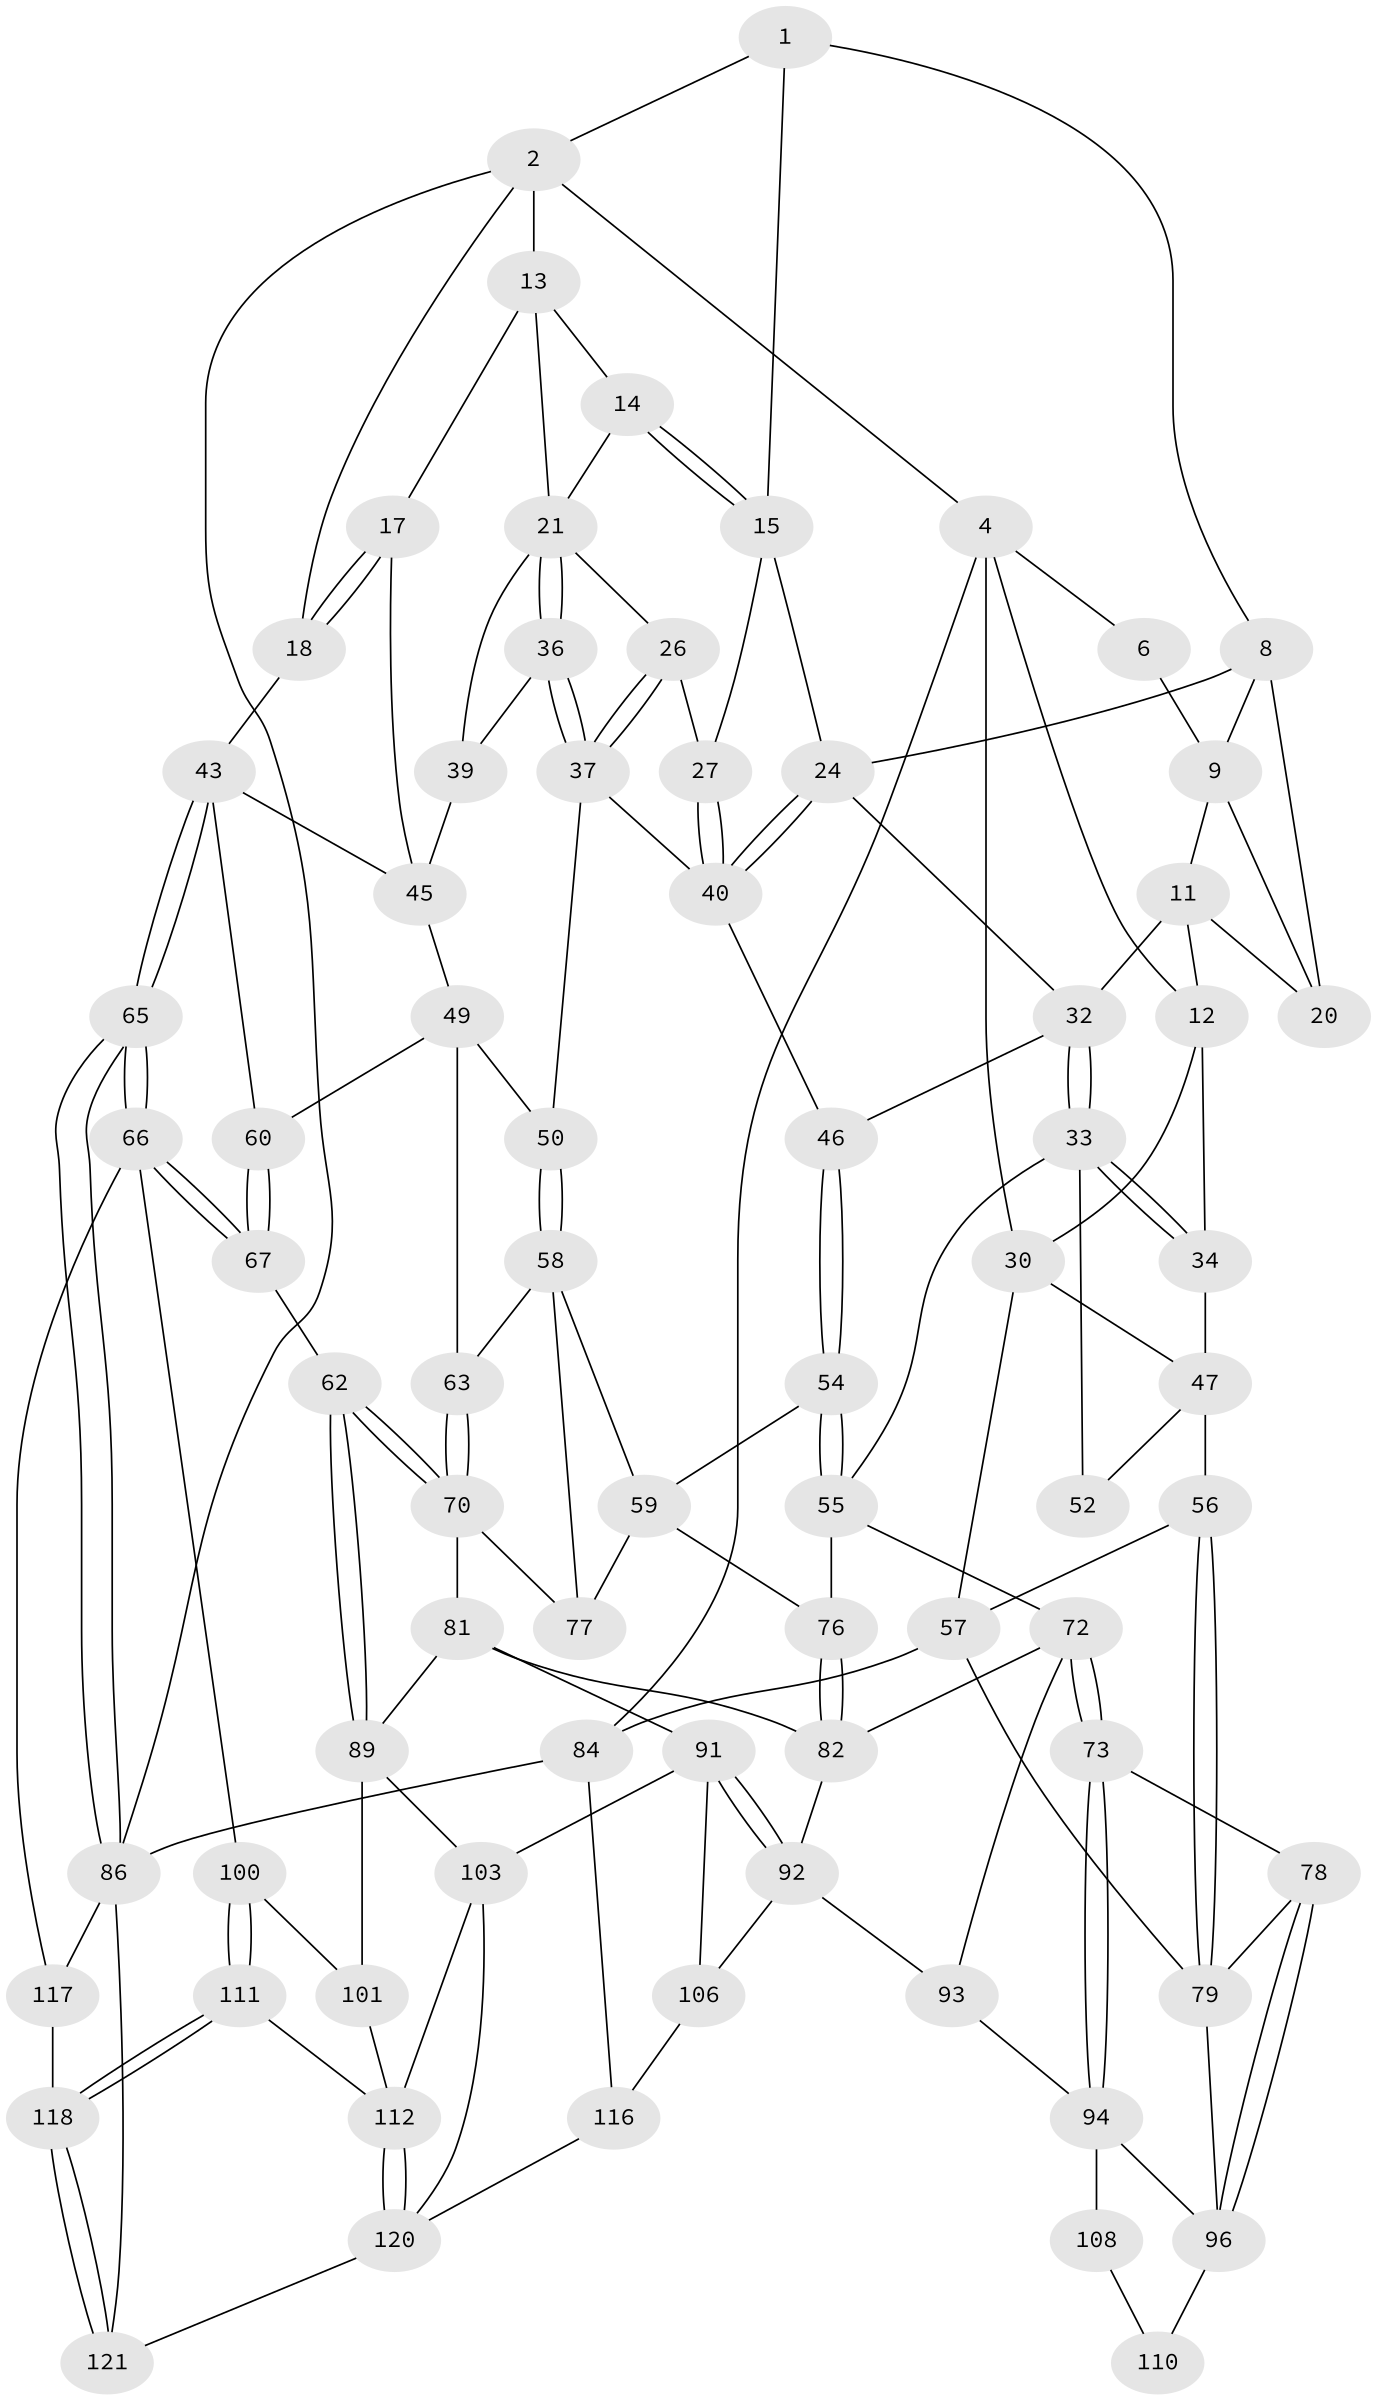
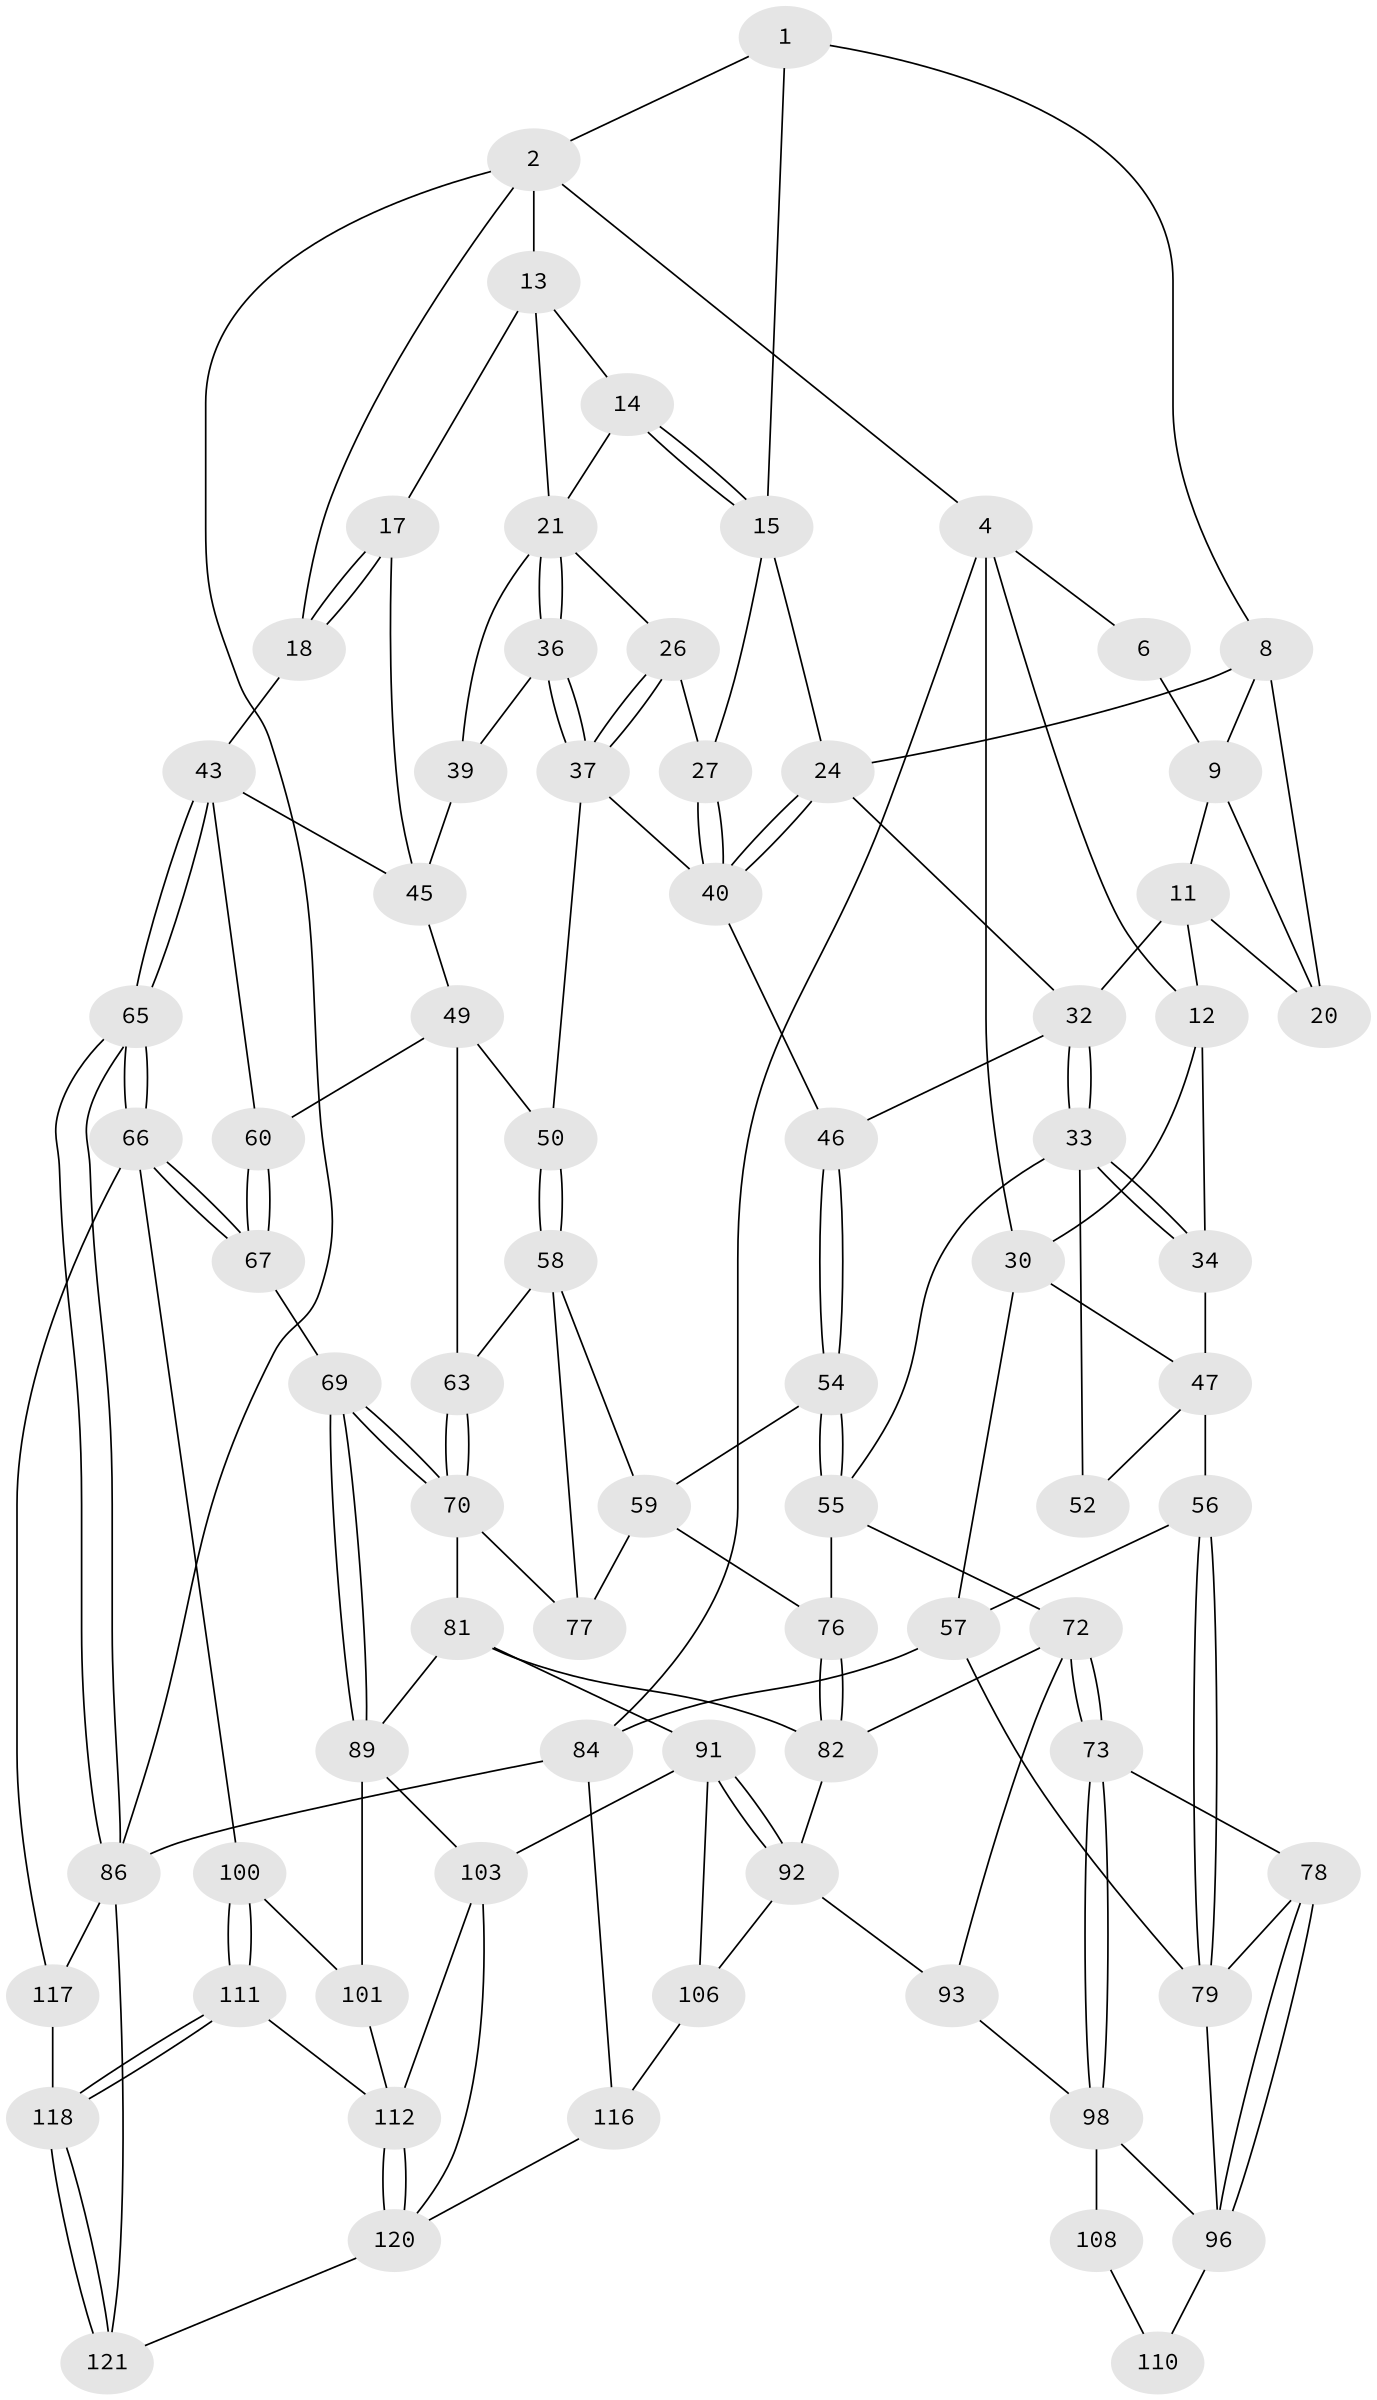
node "62": label "62" -> "69"
node "94": label "94" -> "98"
